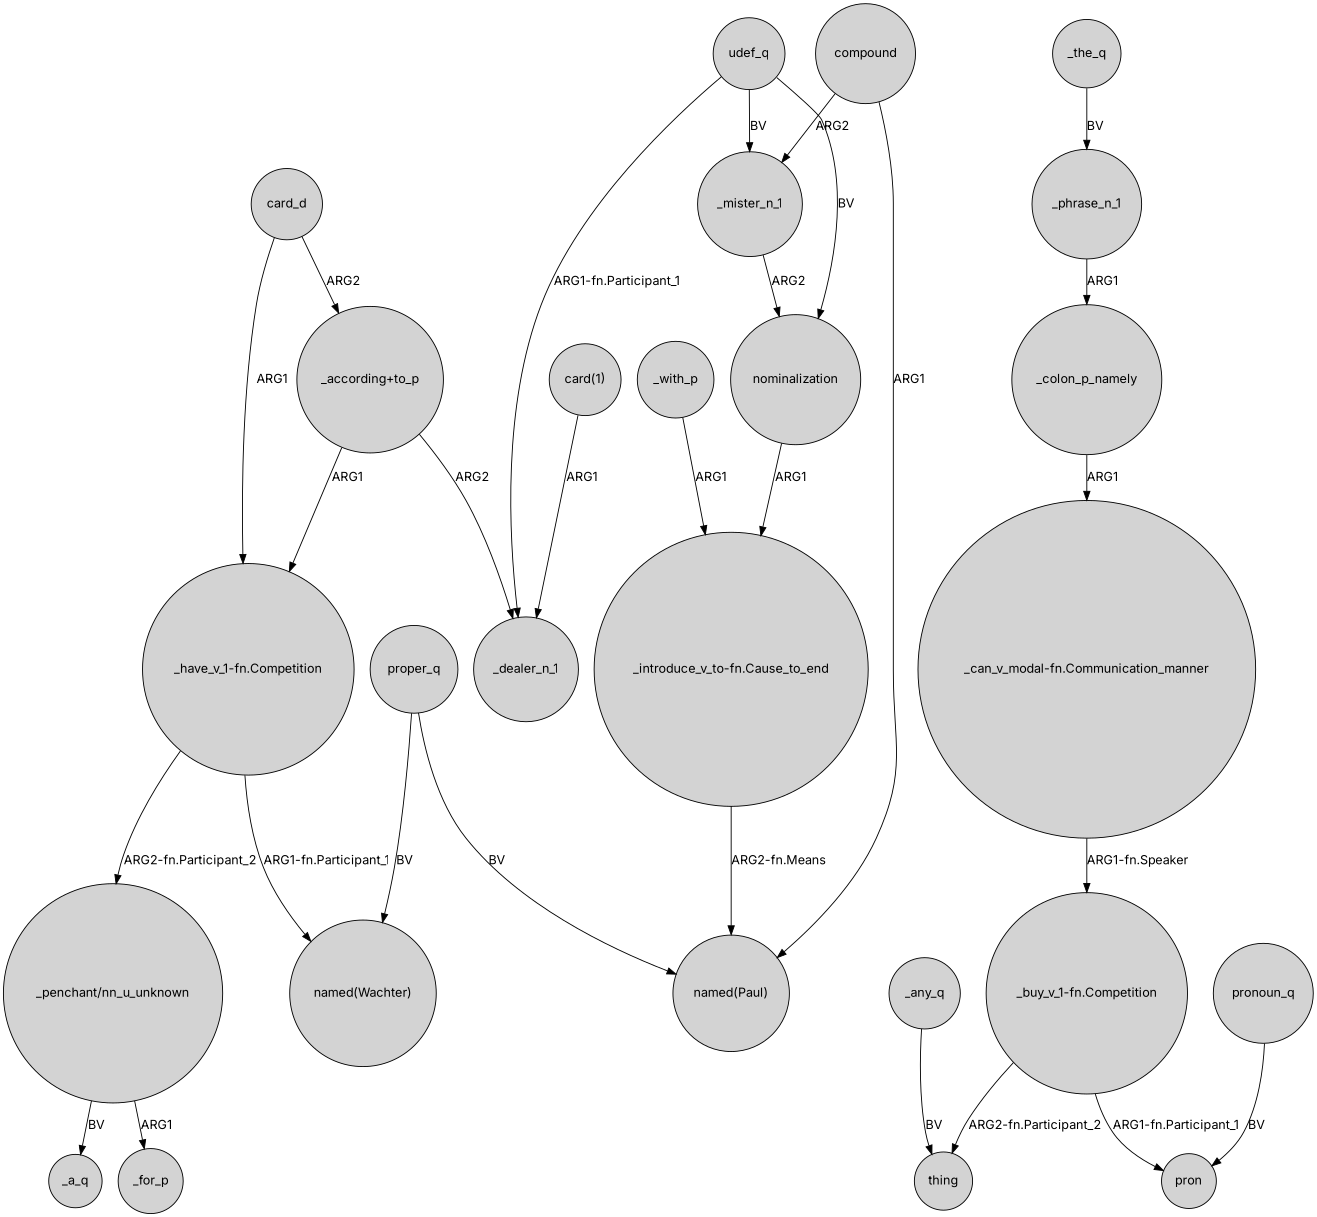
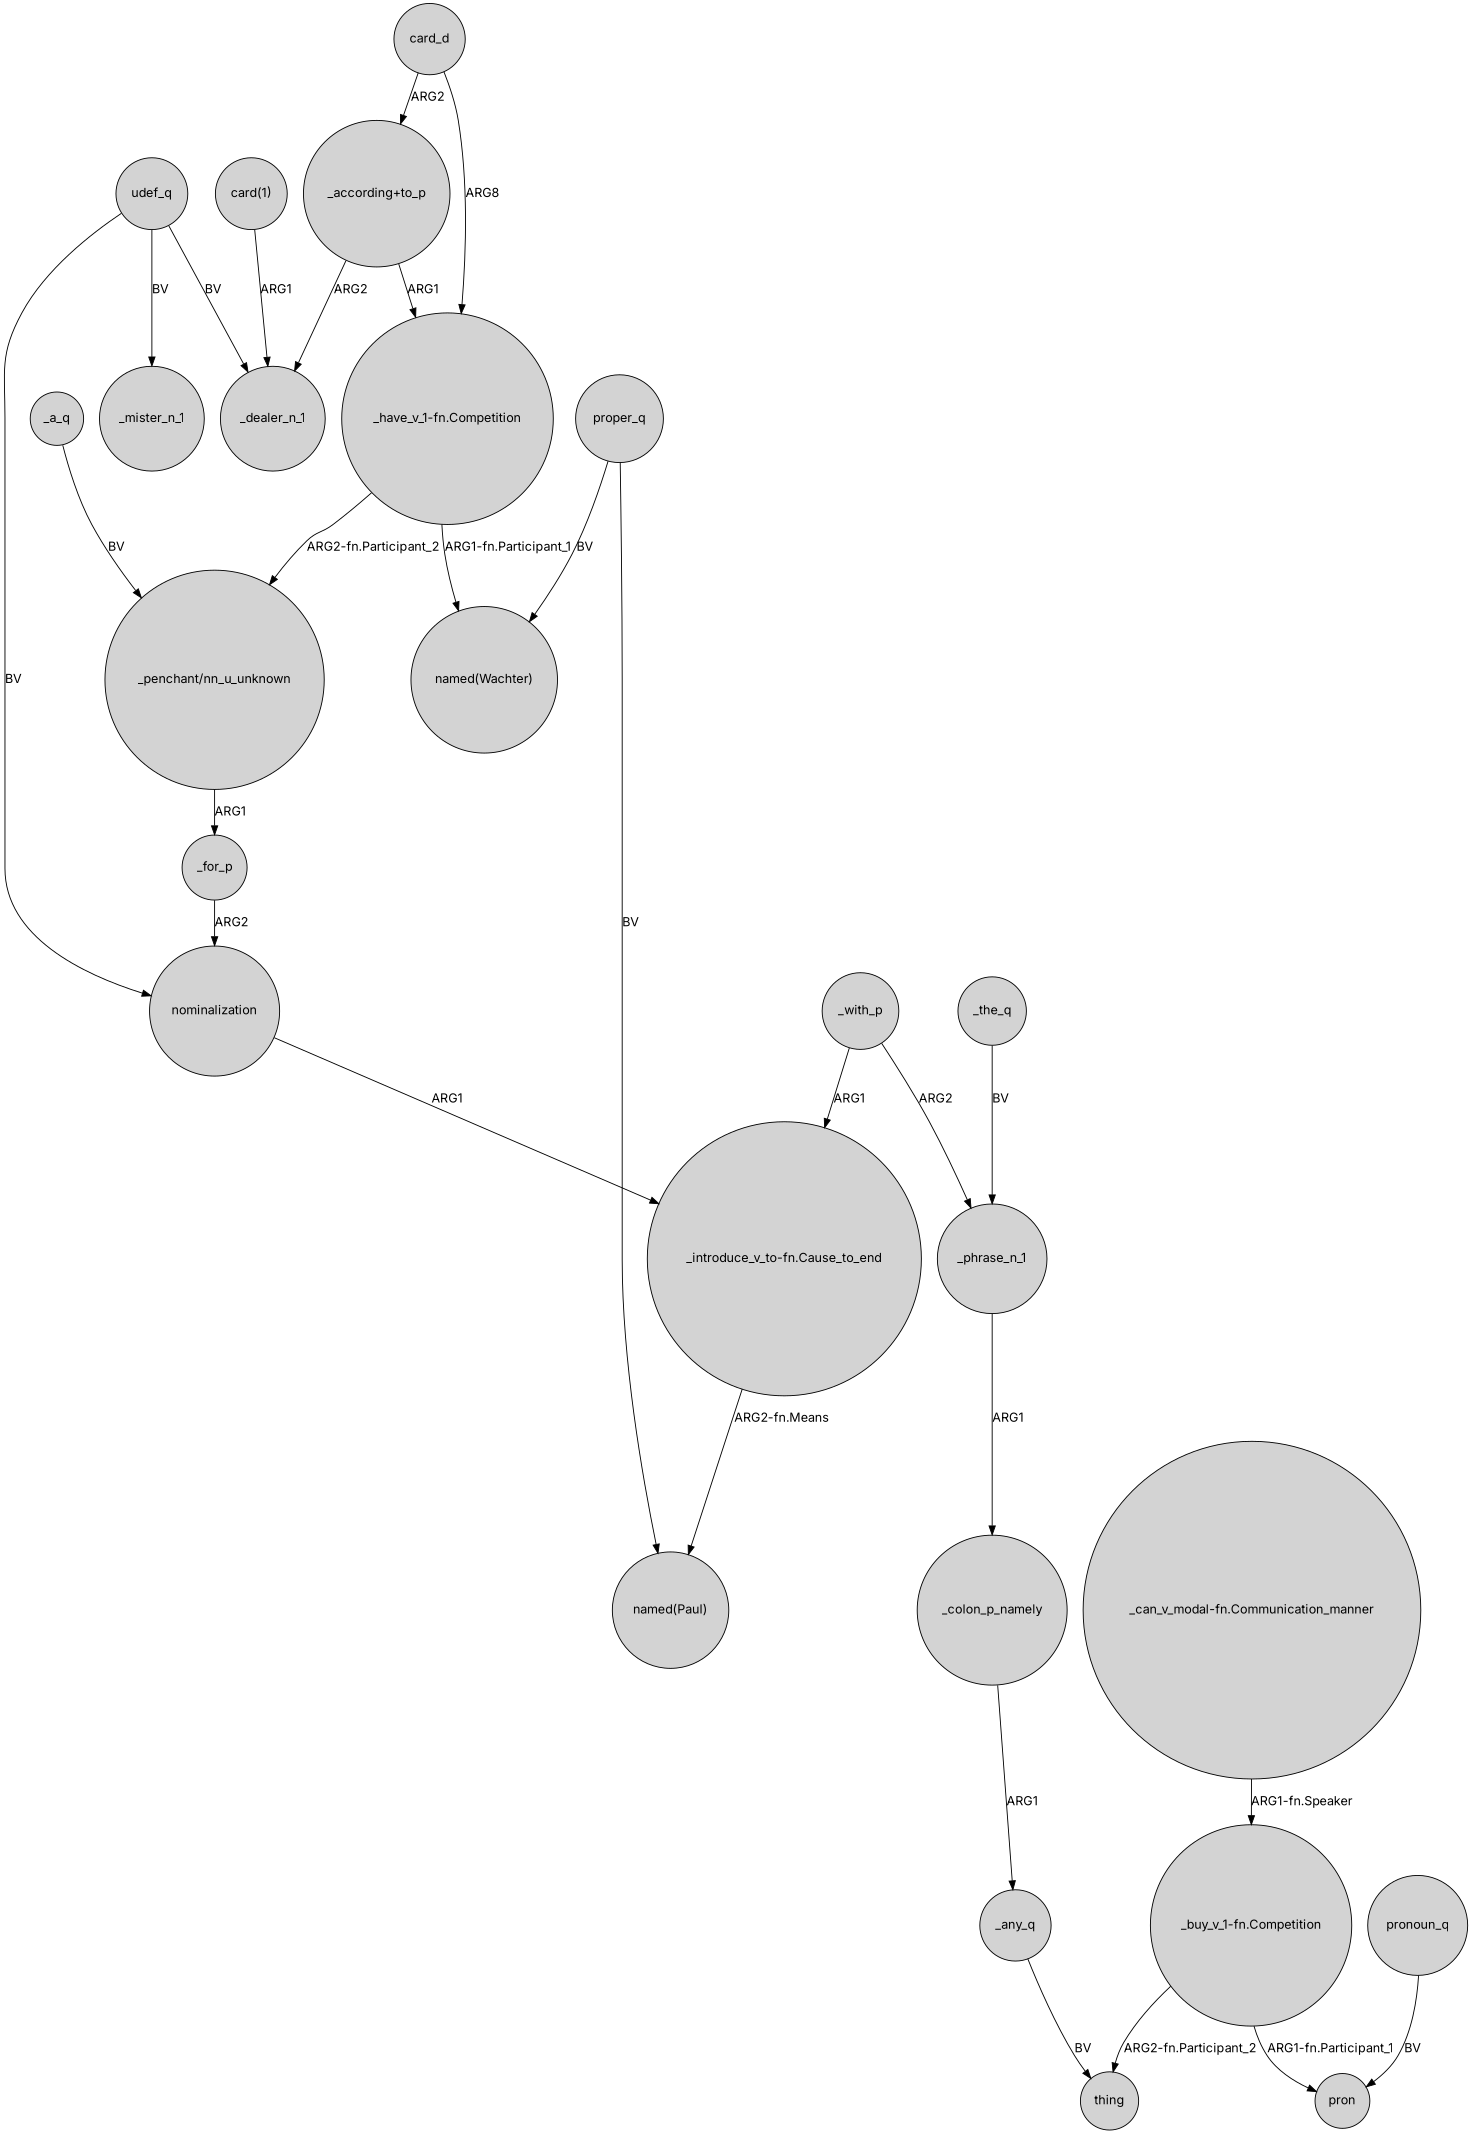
node "compound": removed
edge "_mister_n_1" -> "nominalization": now "_for_p" -> "nominalization"
edge "udef_q" -> "_dealer_n_1": label "ARG1-fn.Participant_1" -> "BV"
edge "card_d" -> "_have_v_1-fn.Competition": label "ARG1" -> "ARG8"
edge "_colon_p_namely" -> "_can_v_modal-fn.Communication_manner": now "_colon_p_namely" -> "_any_q"
edge "_with_p" -> "_phrase_n_1": added, label "ARG2"
edge "_penchant/nn_u_unknown" -> "_a_q": reversed
